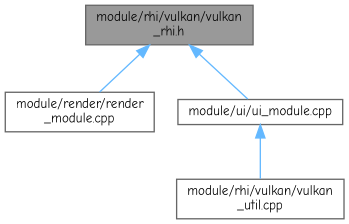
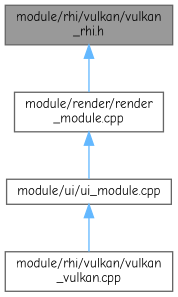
edge "module/ui/ui_module.cpp" -> "module/rhi/vulkan/vulkan _rhi.h": now "module/ui/ui_module.cpp" -> "module/render/render _module.cpp"
node "module/rhi/vulkan/vulkan _util.cpp": label "module/rhi/vulkan/vulkan _util.cpp" -> "module/rhi/vulkan/vulkan _vulkan.cpp"
